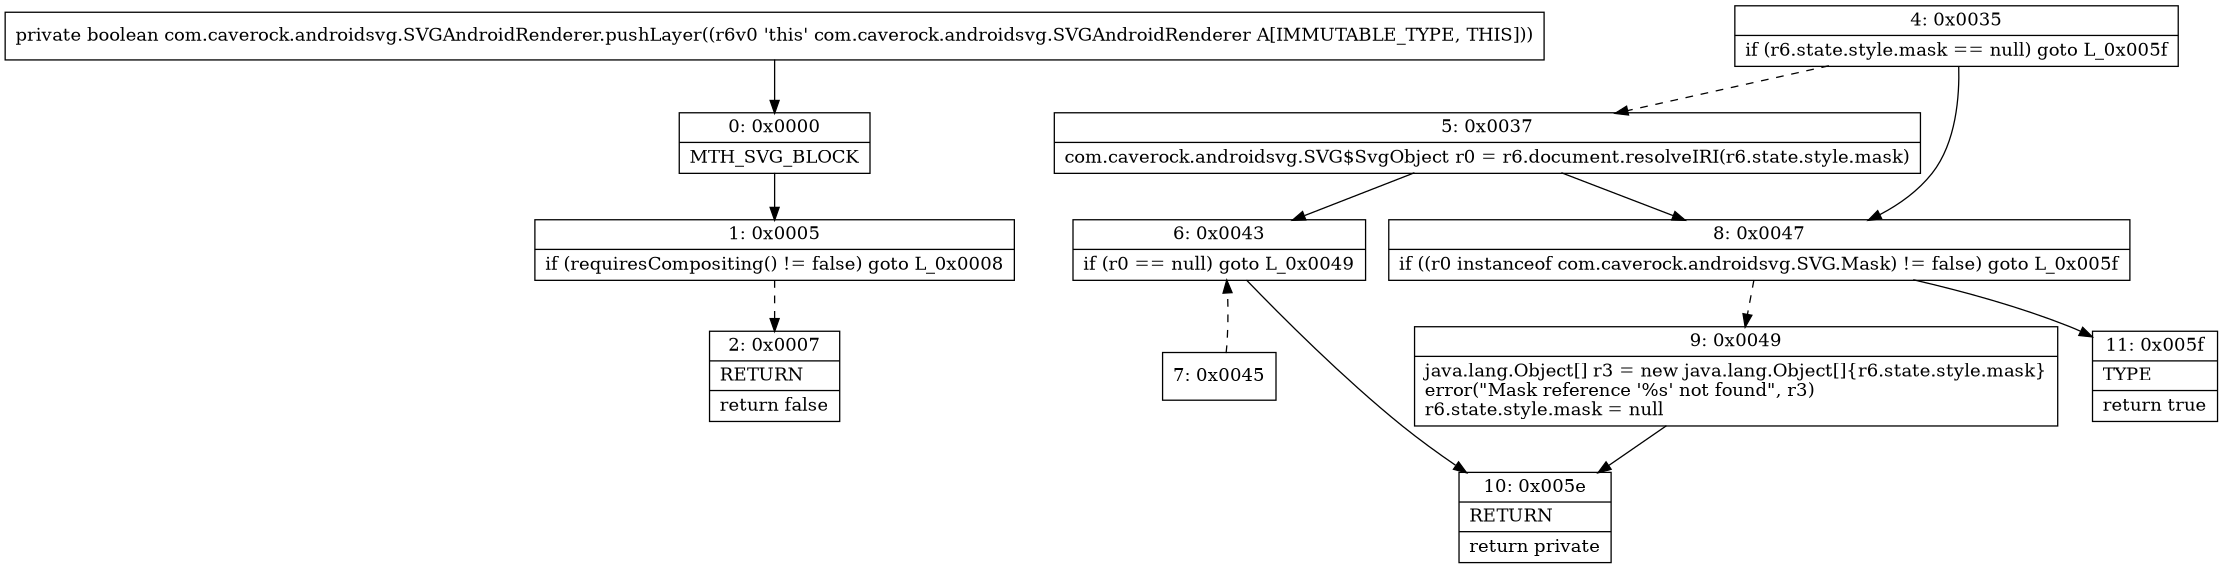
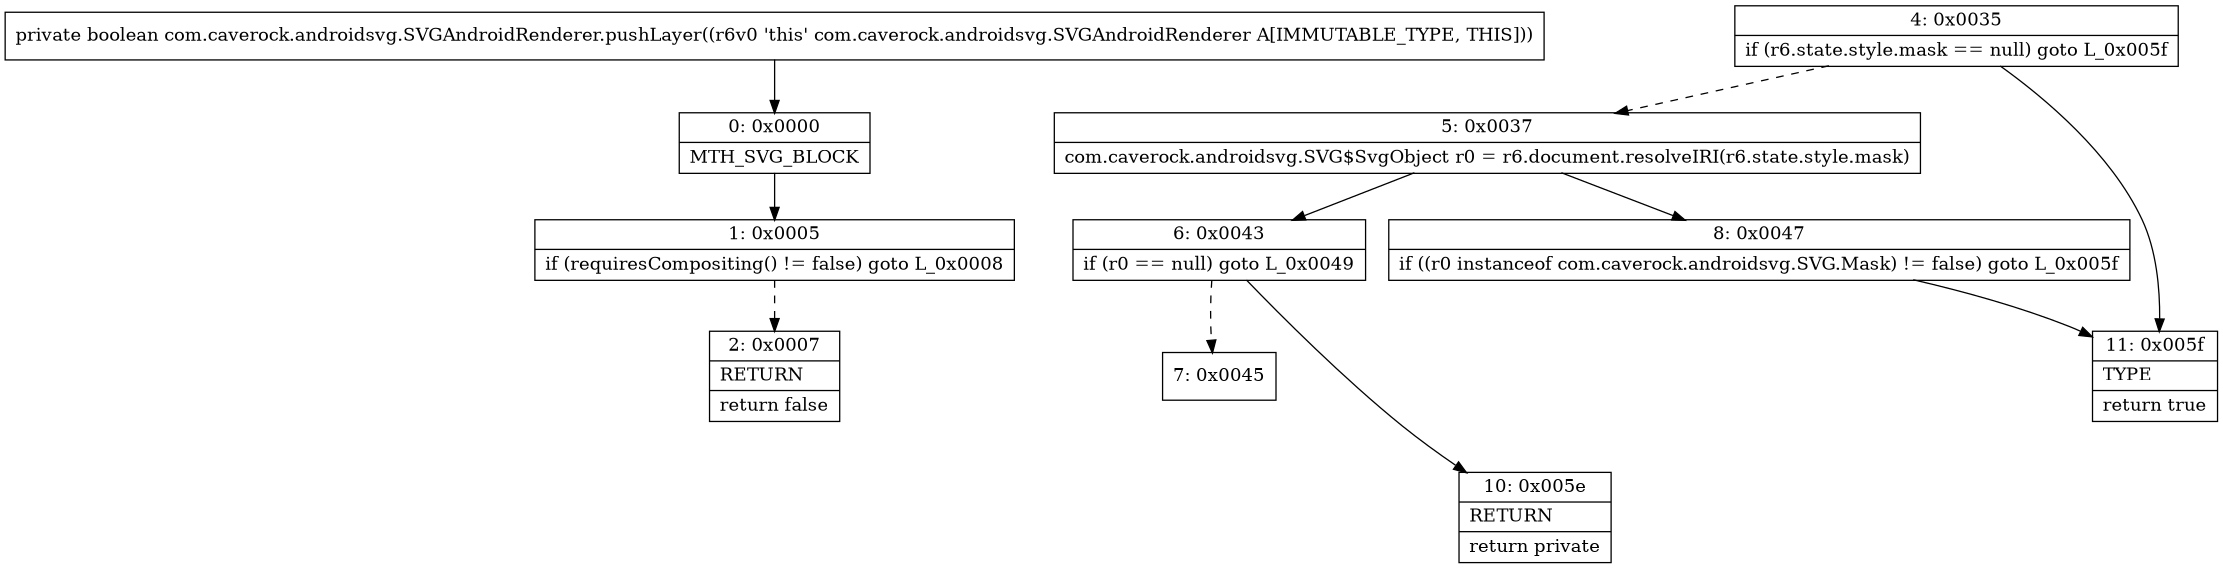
edge "4: 0x0035" -> "8: 0x0047": now "4: 0x0035" -> "11: 0x005f"
edge "7: 0x0045" -> "6: 0x0043": reversed
node "9: 0x0049": removed
